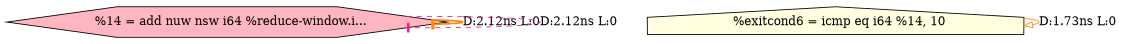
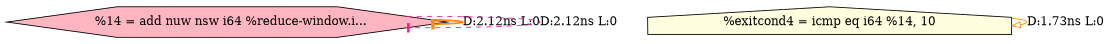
node "%exitcond6 = icmp eq i64 %14, 10": label "%exitcond6 = icmp eq i64 %14, 10" -> "%exitcond4 = icmp eq i64 %14, 10"
